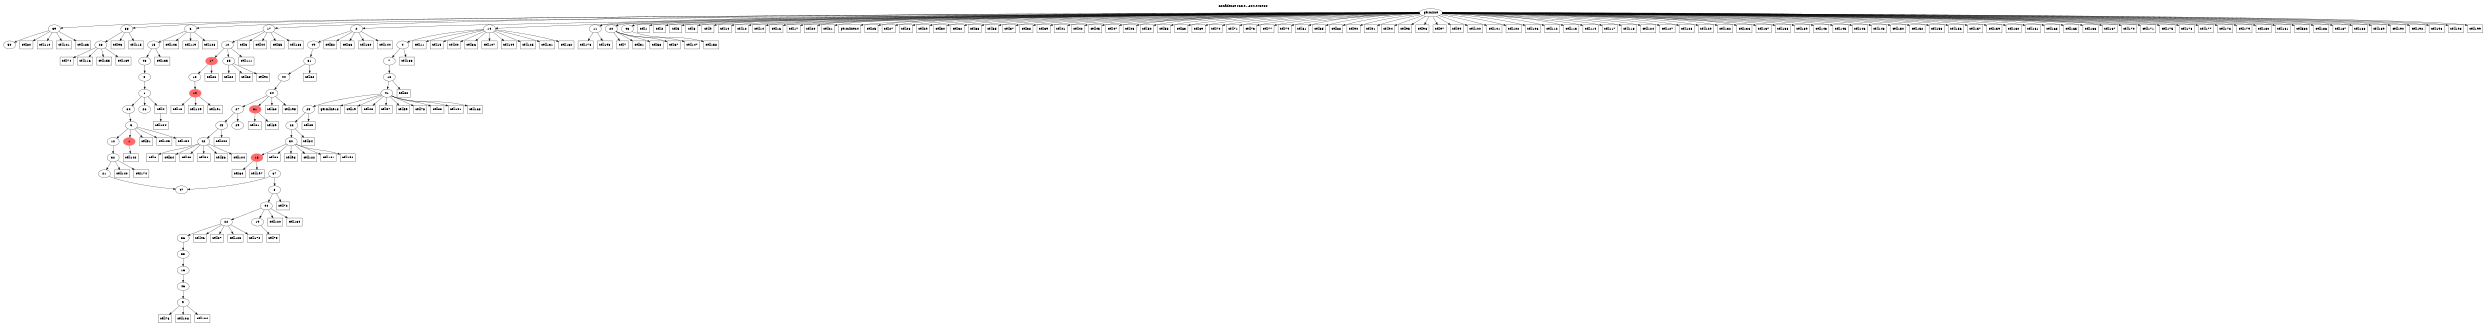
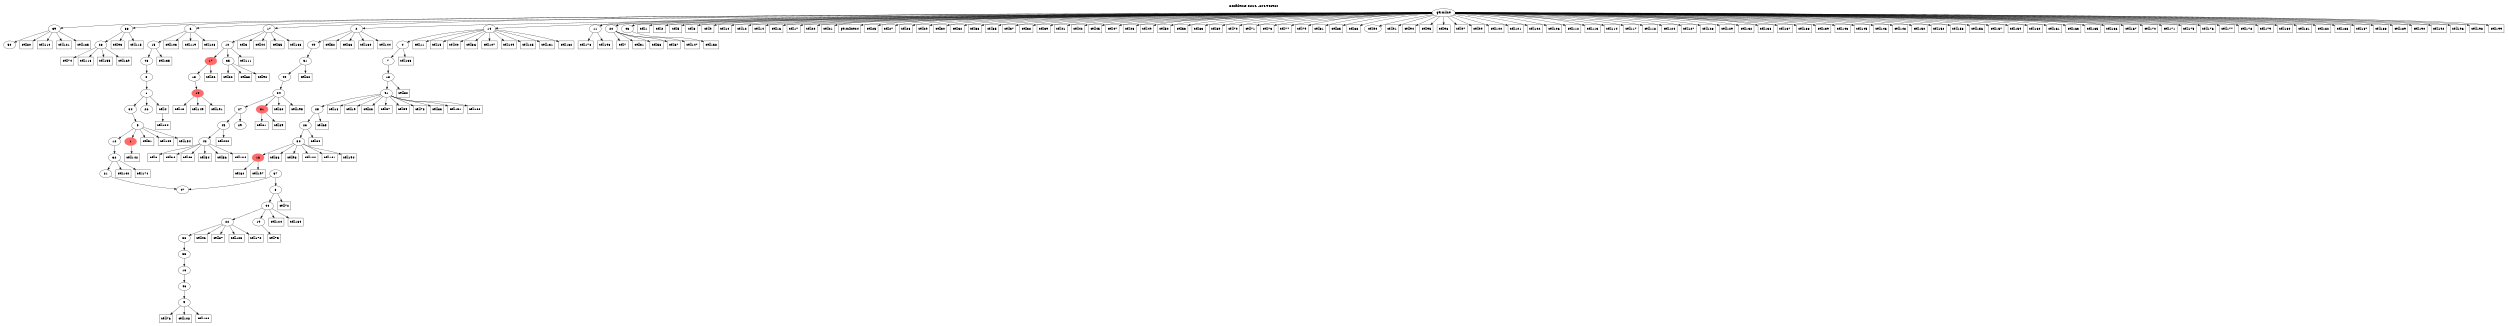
node "cell49": added
node "cell90": shape box -> ellipse
node "cell582": label "cell582" -> "cell182"
node "germline18": label "germline18" -> "cell18"
